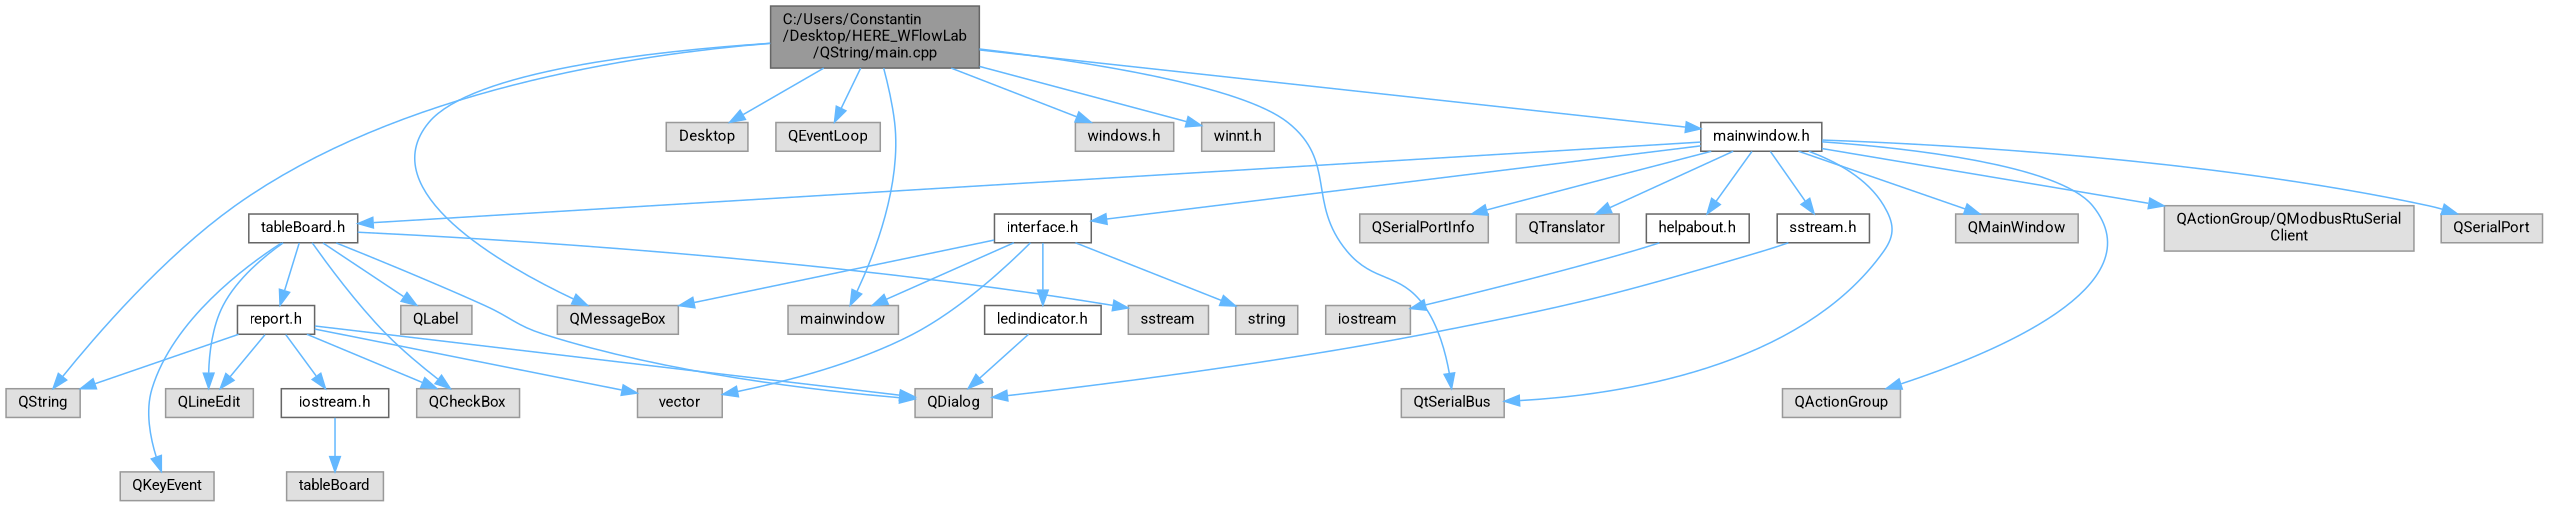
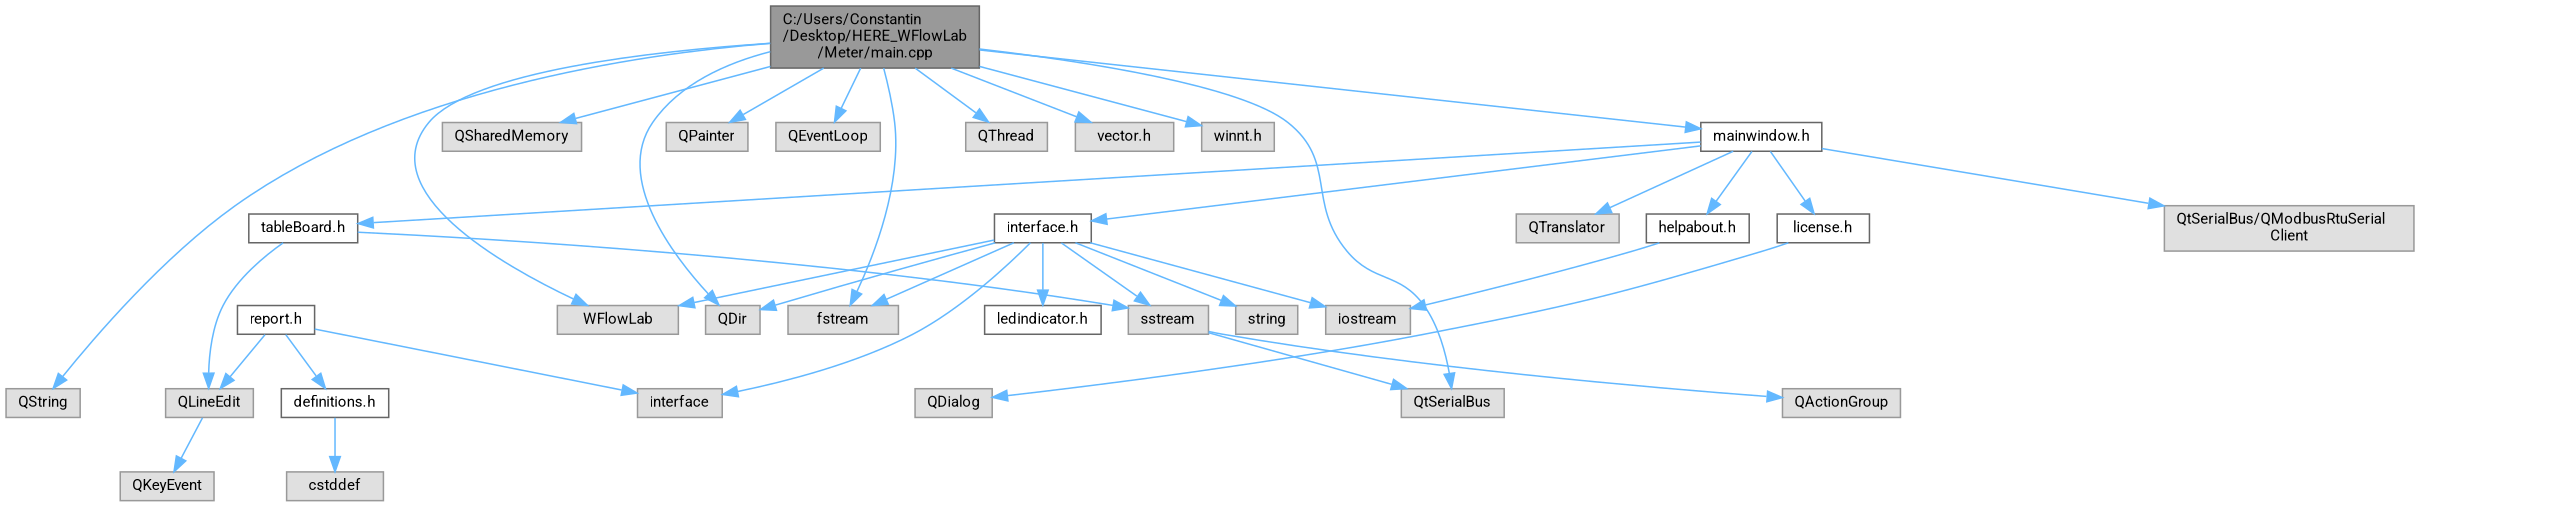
node "C:/Users/Constantin /Desktop/HERE_WFlowLab /QString/main.cpp": label "C:/Users/Constantin /Desktop/HERE_WFlowLab /QString/main.cpp" -> "C:/Users/Constantin /Desktop/HERE_WFlowLab /Meter/main.cpp"
node "QSharedMemory": added
node "Desktop": label "Desktop" -> "QPainter"
node "QThread": added
node "windows.h": label "windows.h" -> "vector.h"
edge "mainwindow.h" -> "QActionGroup": now "sstream" -> "QActionGroup"
node "QSerialPortInfo": removed
node "sstream.h": label "sstream.h" -> "license.h"
node "QMainWindow": removed
node "QActionGroup/QModbusRtuSerial Client": label "QActionGroup/QModbusRtuSerial Client" -> "QtSerialBus/QModbusRtuSerial Client"
node "QSerialPort": removed
edge "tableBoard.h" -> "report.h": removed
edge "interface.h" -> "sstream": added
edge "interface.h" -> "iostream": added
node "QLabel": removed
node "QMessageBox": label "QMessageBox" -> "WFlowLab"
node "QDir": added
node "mainwindow": label "mainwindow" -> "fstream"
edge "tableBoard.h" -> "QKeyEvent": now "QLineEdit" -> "QKeyEvent"
edge "mainwindow.h" -> "QtSerialBus": now "sstream" -> "QtSerialBus"
edge "tableBoard.h" -> "QDialog": removed
edge "report.h" -> "QString": removed
edge "ledindicator.h" -> "QDialog": removed
edge "report.h" -> "QDialog": removed
node "iostream.h": label "iostream.h" -> "definitions.h"
node "QCheckBox": removed
node "vector": label "vector" -> "interface"
node "tableBoard": label "tableBoard" -> "cstddef"
